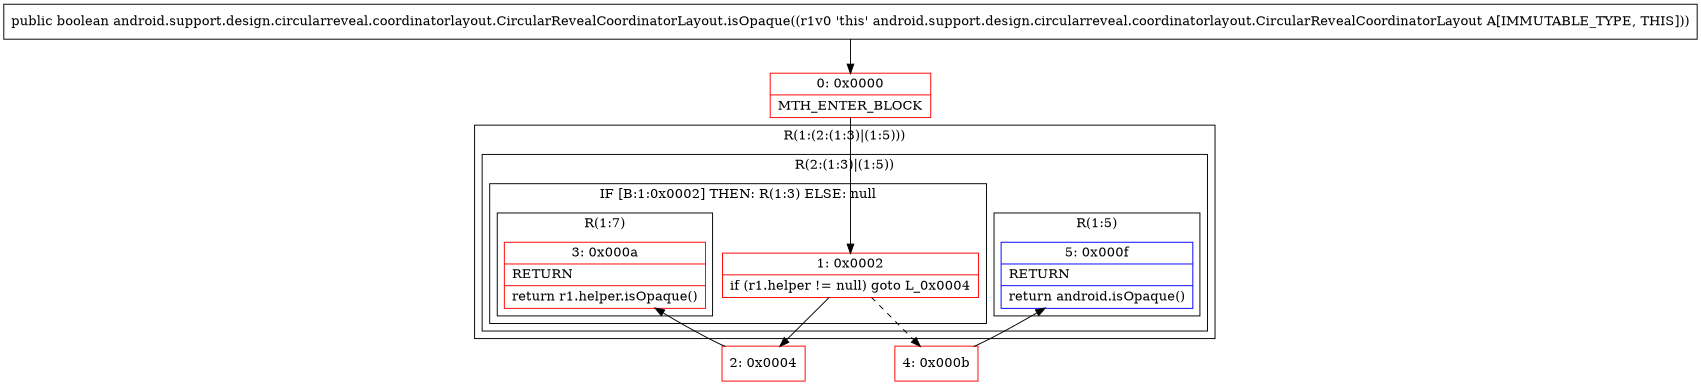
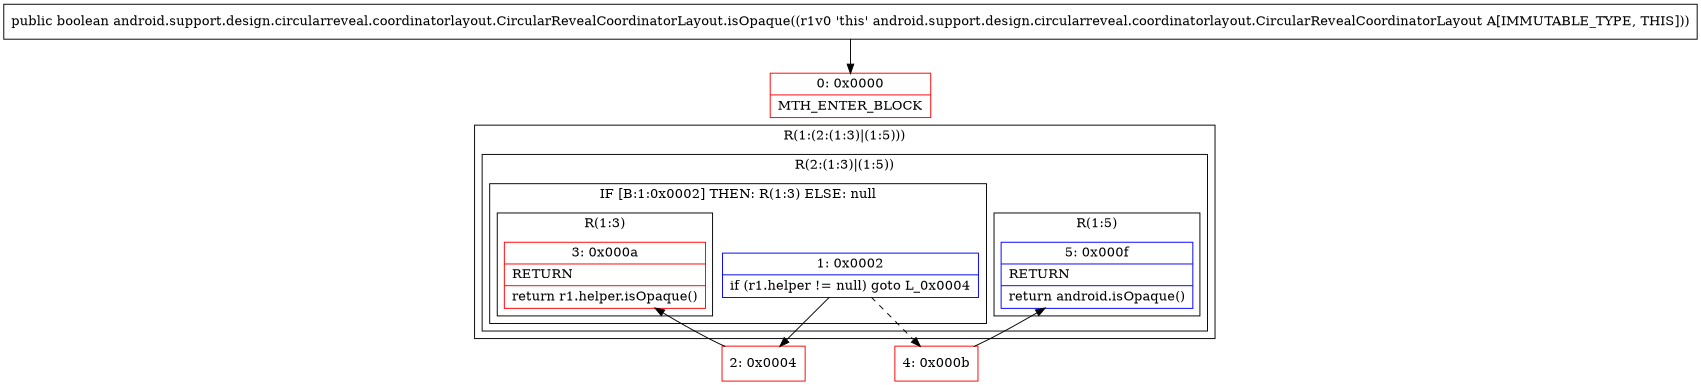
edge "0: 0x0000" -> "1: 0x0002": removed
cluster "R(1:7)": label "R(1:7)" -> "R(1:3)"
node "1: 0x0002": color red -> blue
